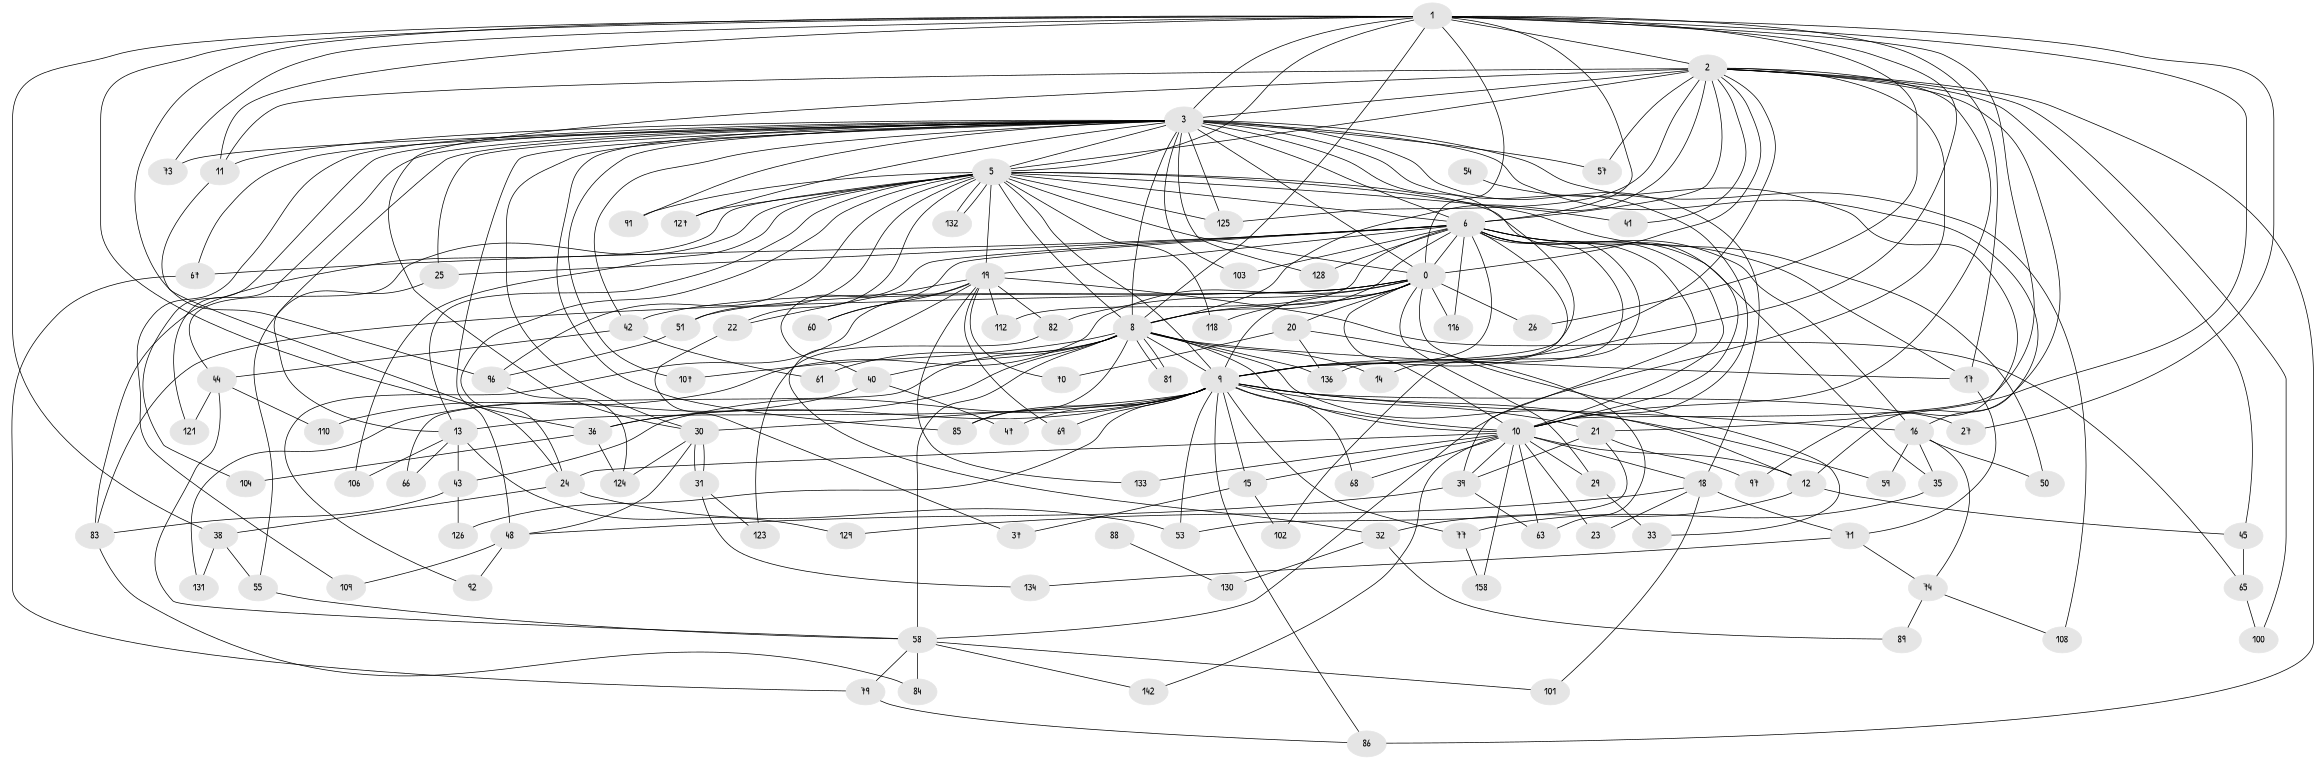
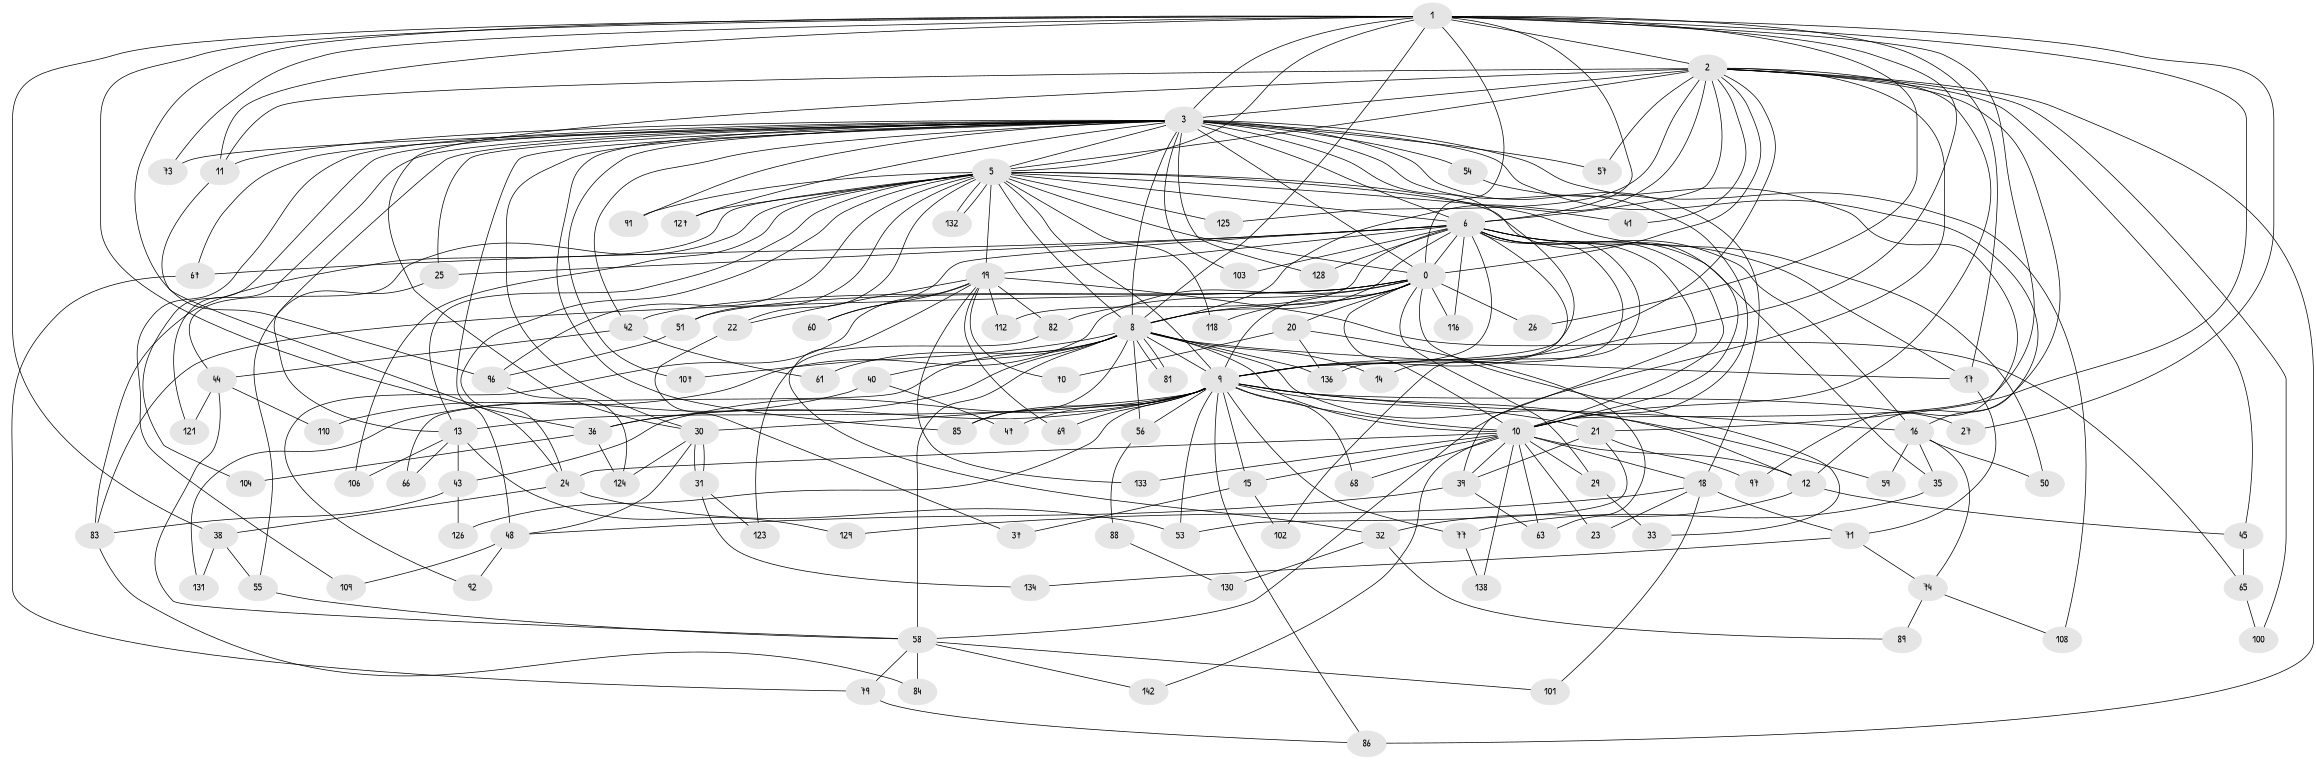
edge "3" -- "125": now "3" -- "54"
edge "6" -- "40": removed
node "56": added
node "158": label "158" -> "138"
